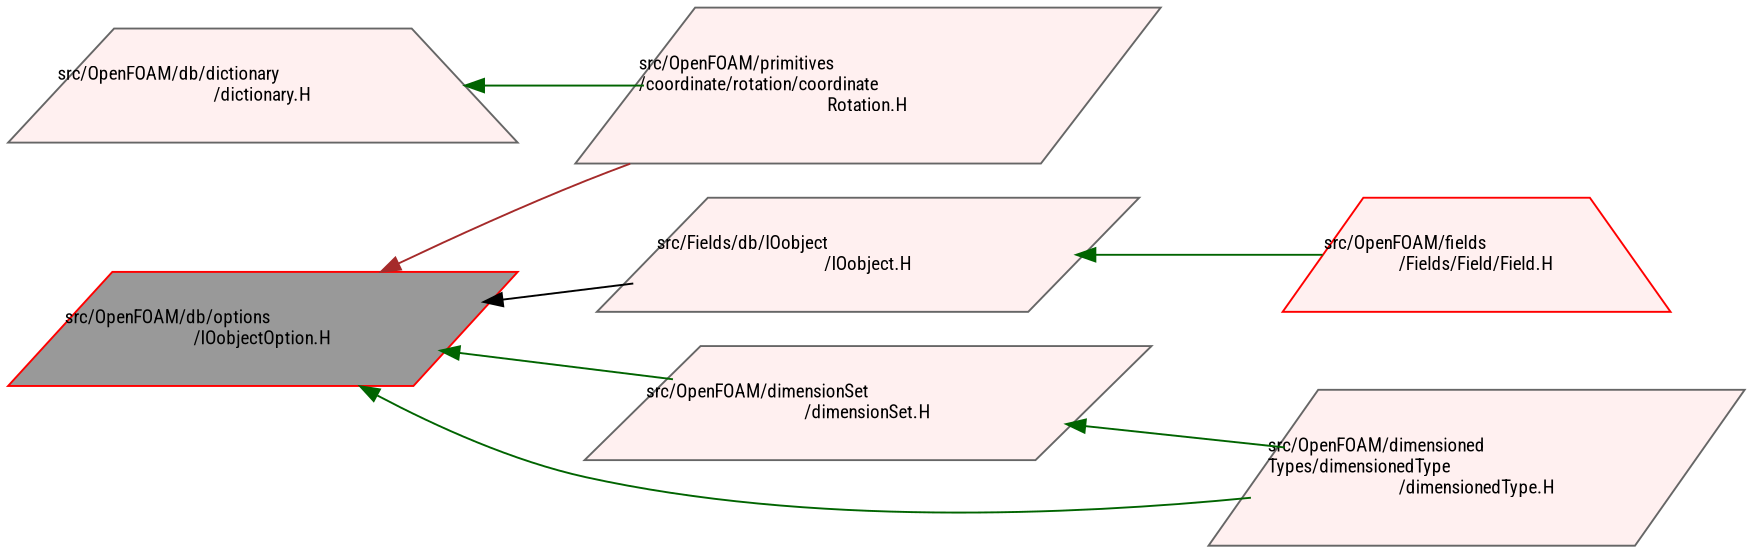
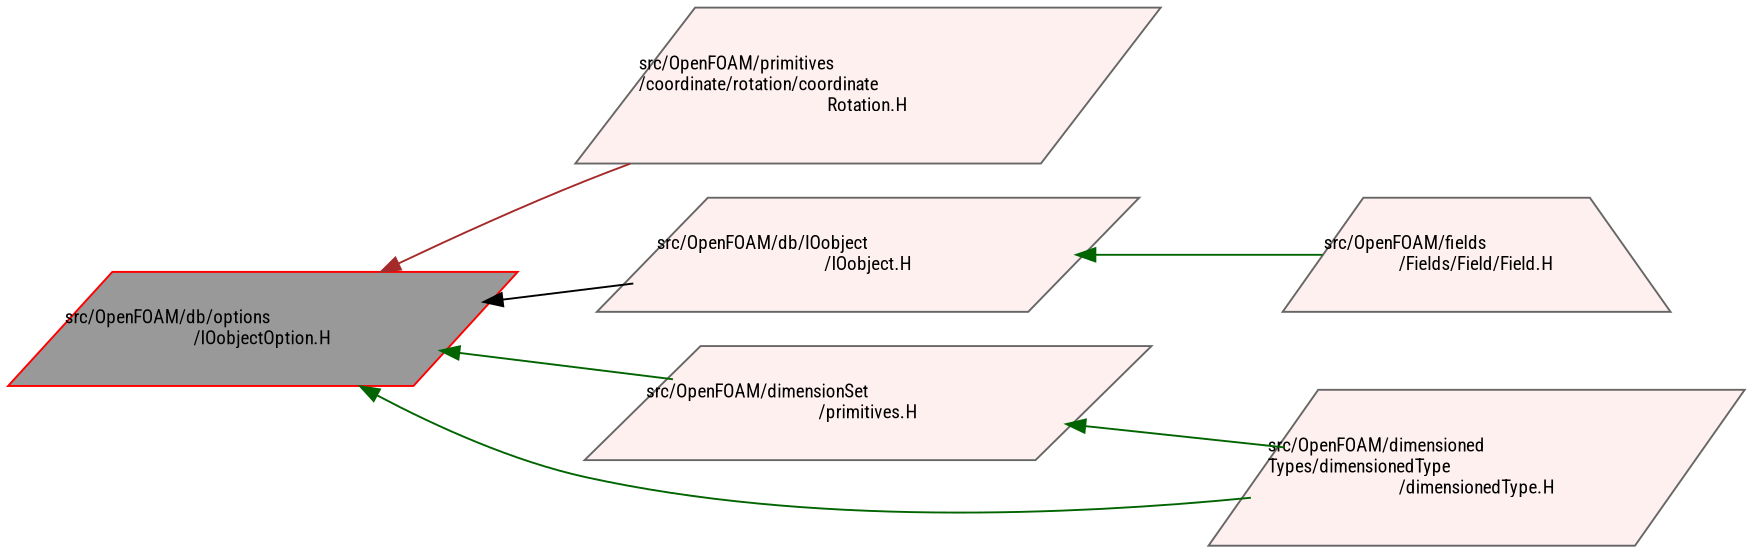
node "src/OpenFOAM/db/dictionary /dictionary.H": removed
node "src/Fields/db/IOobject /IOobject.H": label "src/Fields/db/IOobject /IOobject.H" -> "src/OpenFOAM/db/IOobject /IOobject.H"
node "src/OpenFOAM/fields /Fields/Field/Field.H": color red -> gray40
node "src/OpenFOAM/dimensionSet /dimensionSet.H": label "src/OpenFOAM/dimensionSet /dimensionSet.H" -> "src/OpenFOAM/dimensionSet /primitives.H"
